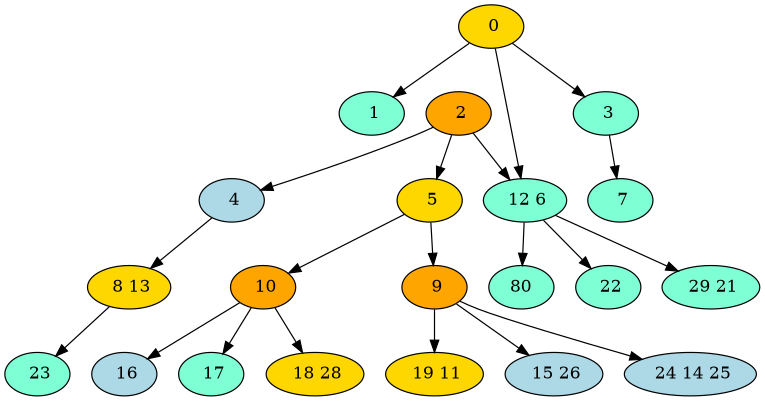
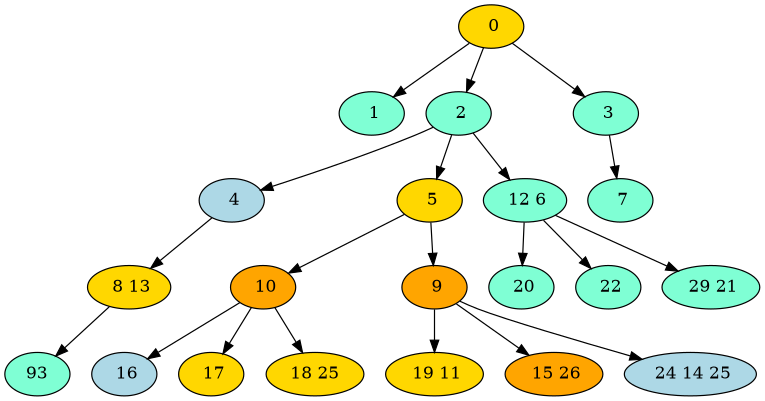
edge "0" -> "12 6": now "0" -> "2"
node "2": fillcolor orange -> aquamarine
node "80": label "80" -> "20"
node "23": label "23" -> "93"
node "17": fillcolor aquamarine -> gold
node "18 28": label "18 28" -> "18 25"
node "15 26": fillcolor lightblue -> orange
